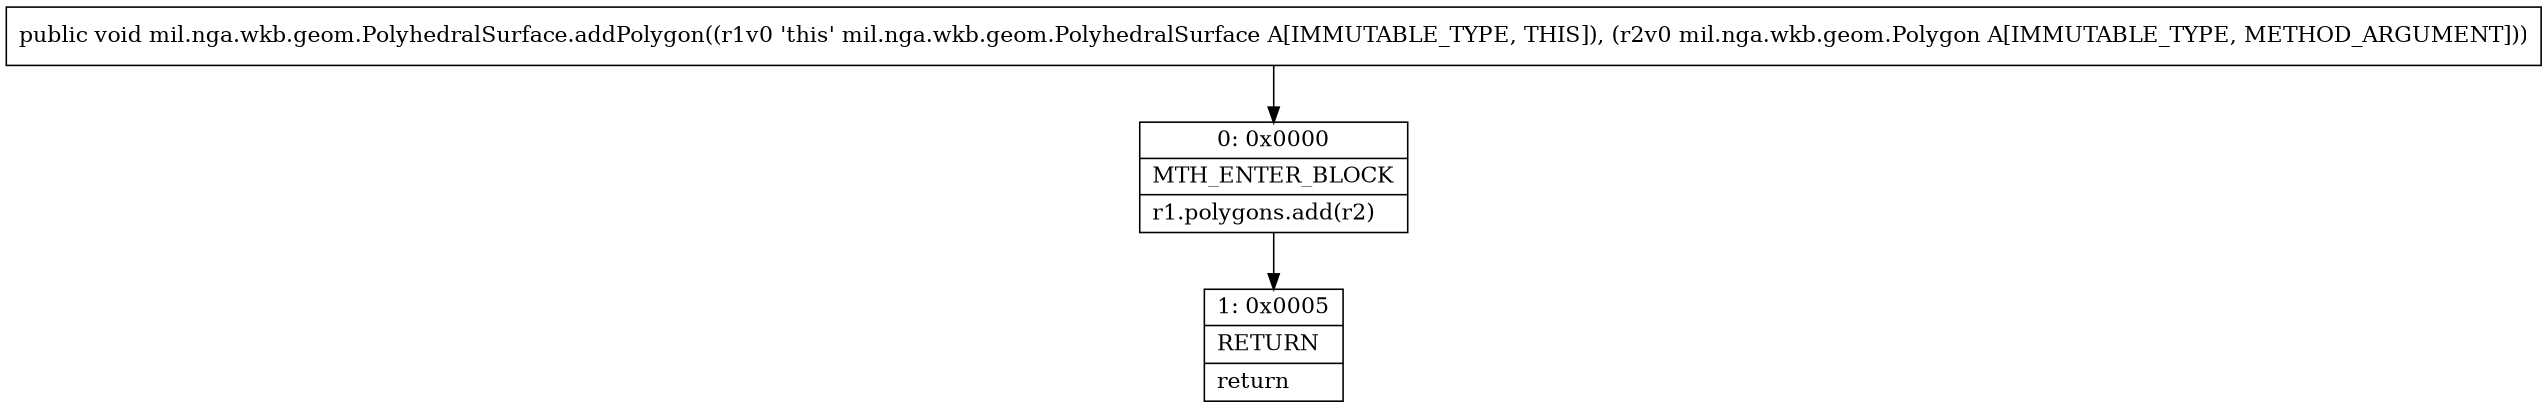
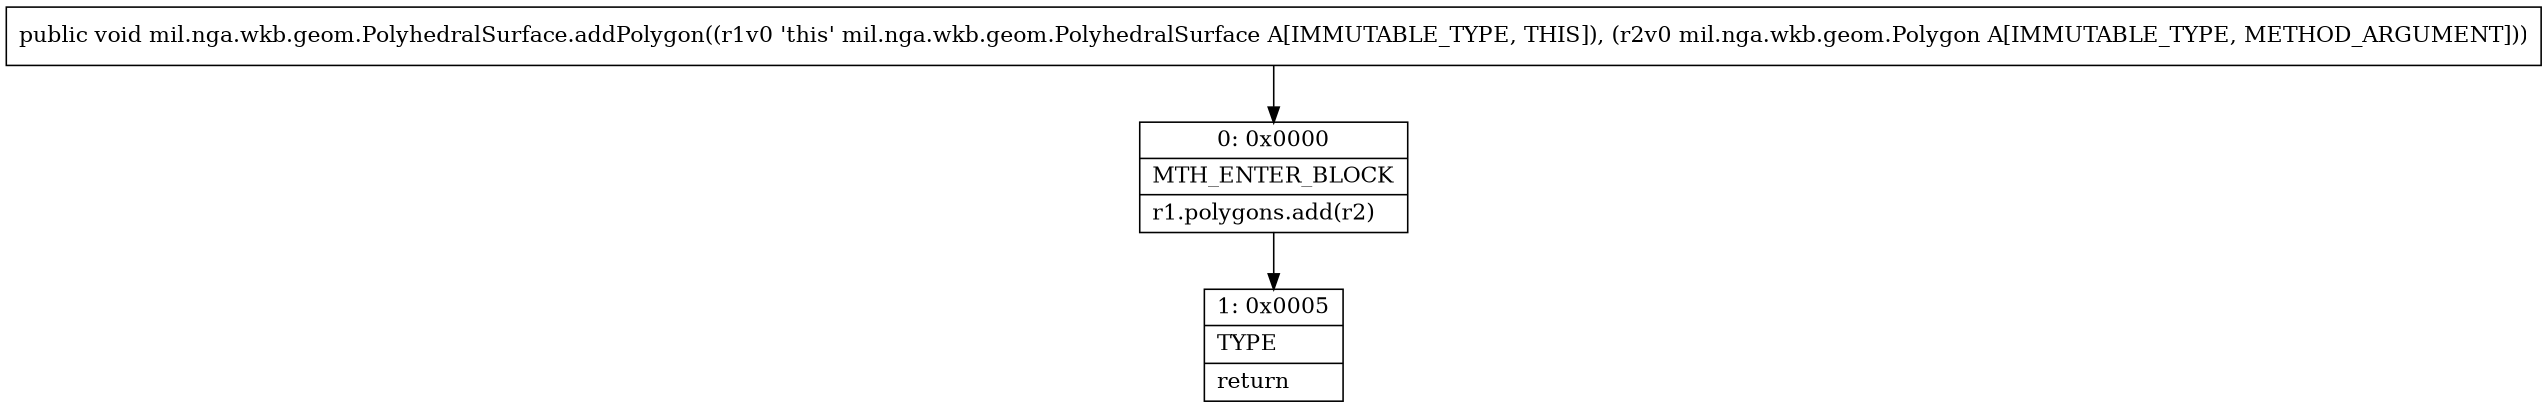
node "1: 0x0005": text "RETURN" -> "TYPE"
